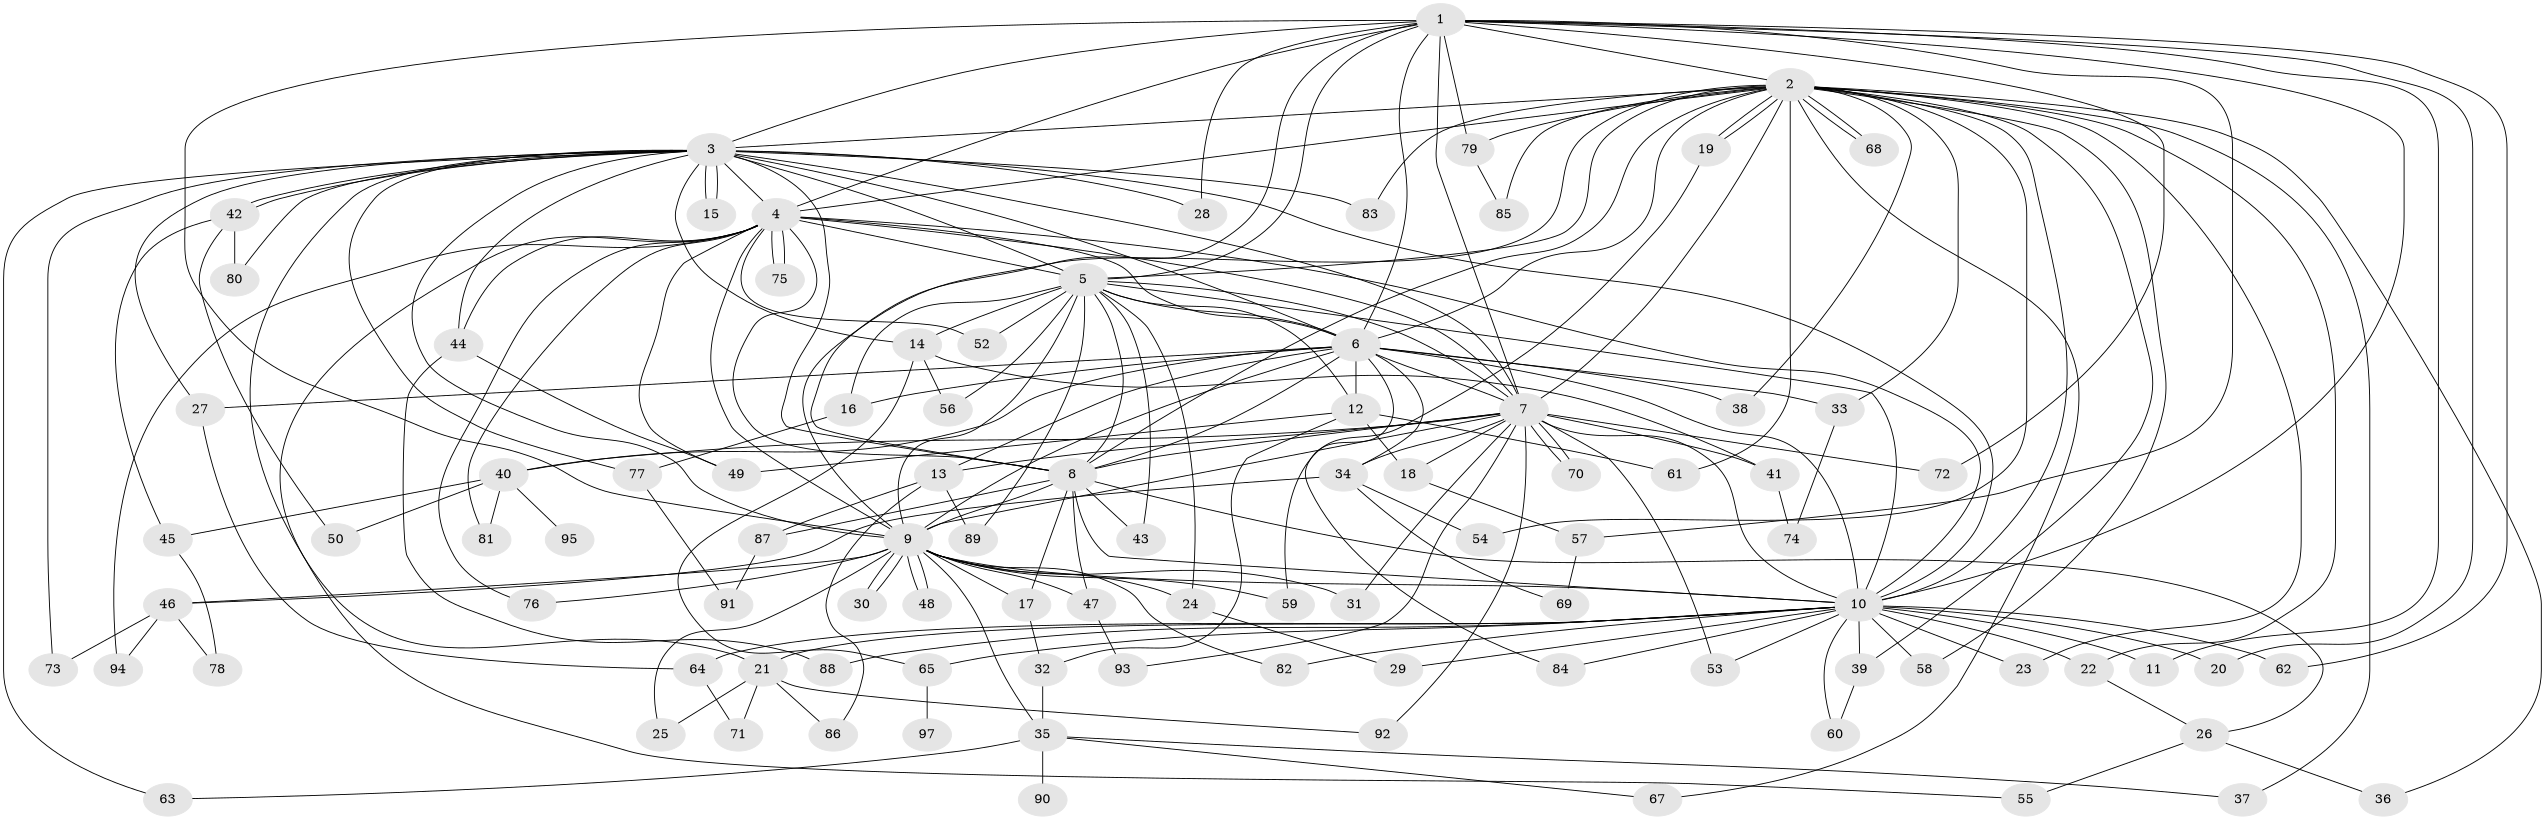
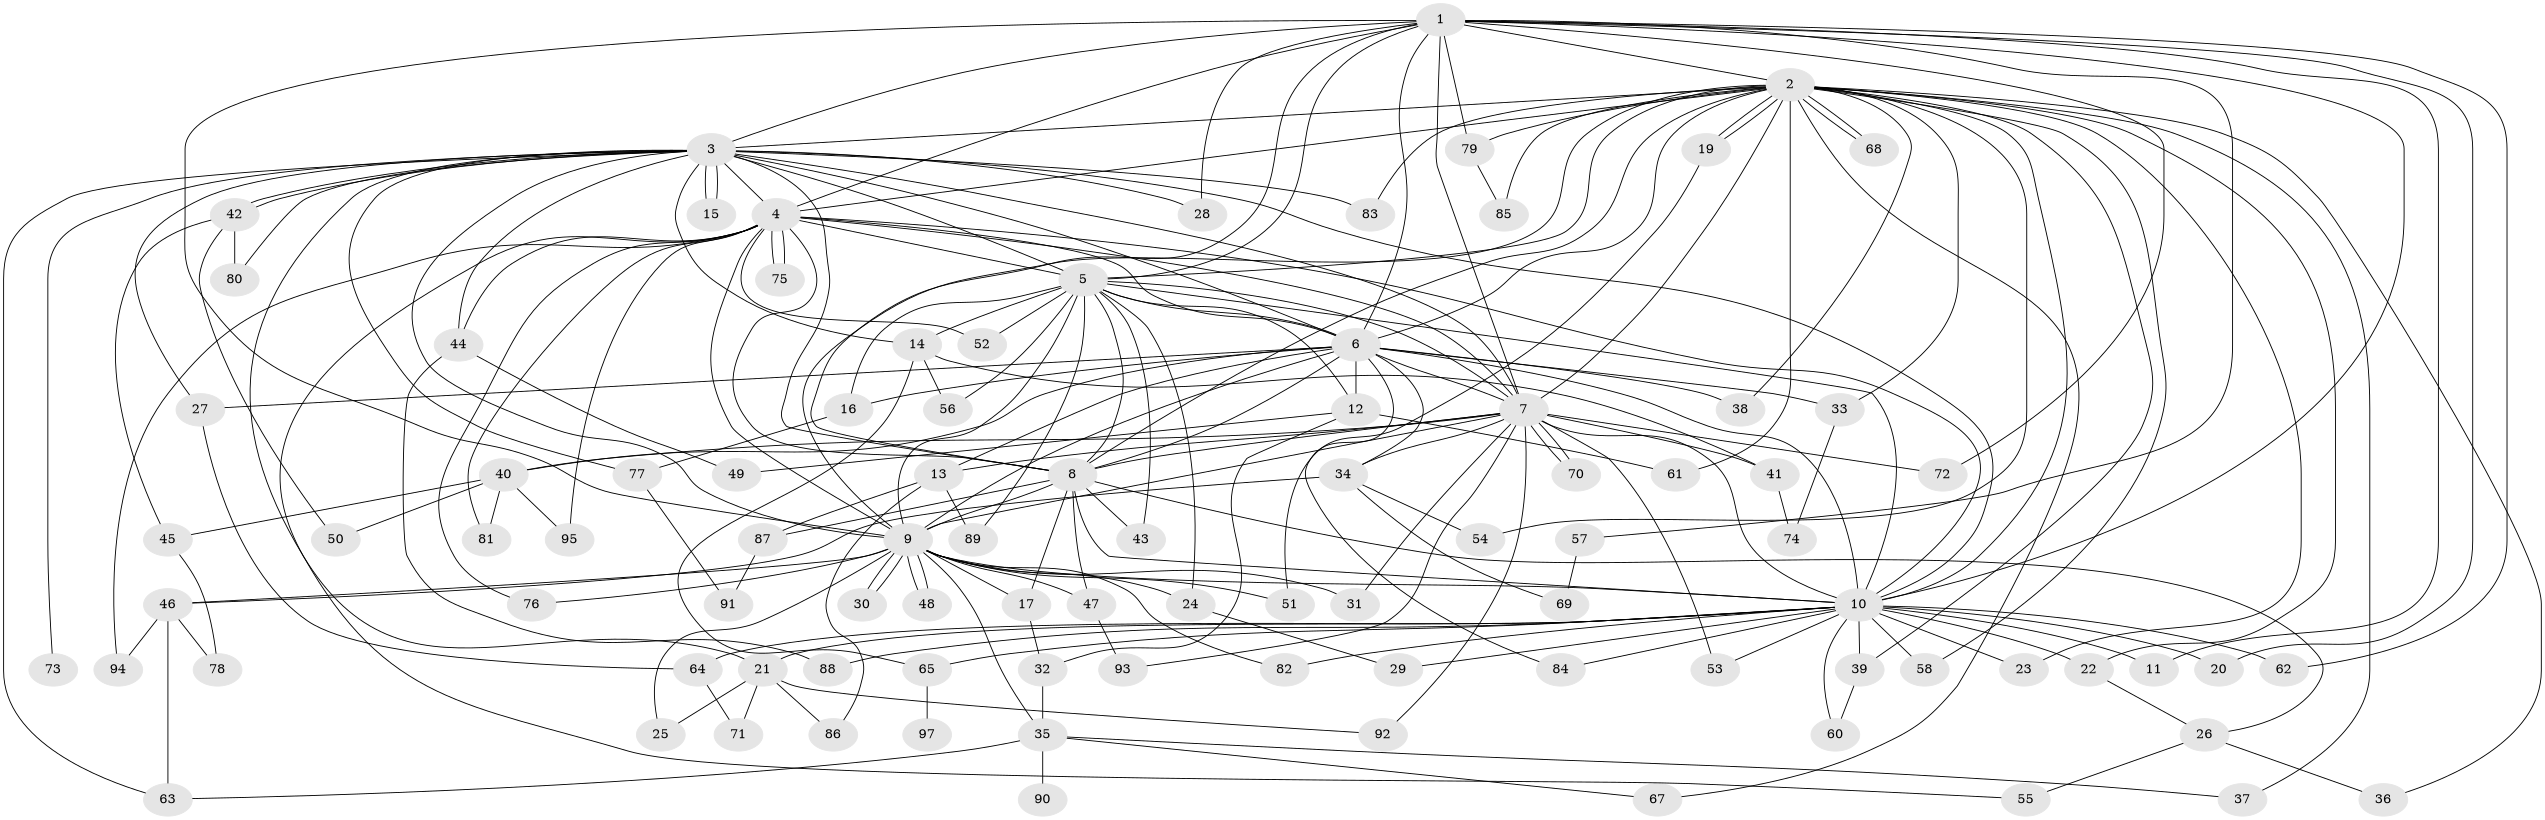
edge "4" -- "49": now "4" -- "95"
node "18": removed
node "59": label "59" -> "51"
edge "46" -- "73": now "46" -- "63"
